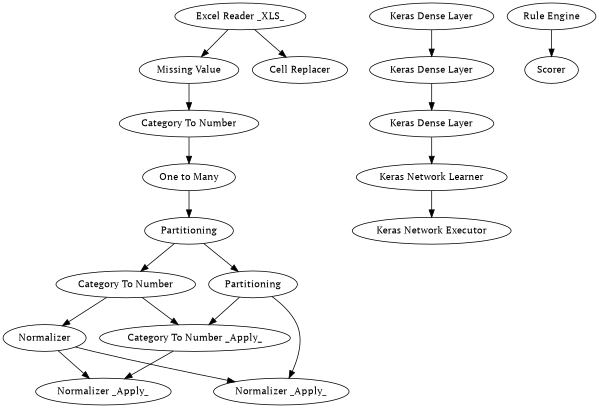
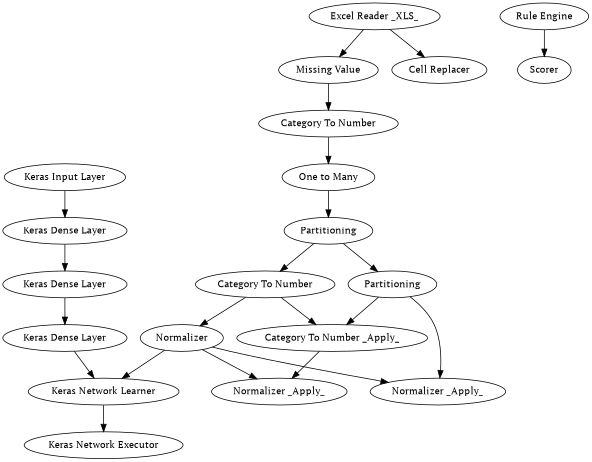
node "Keras Input Layer": added
edge "Normalizer" -> "Keras Network Learner": added
